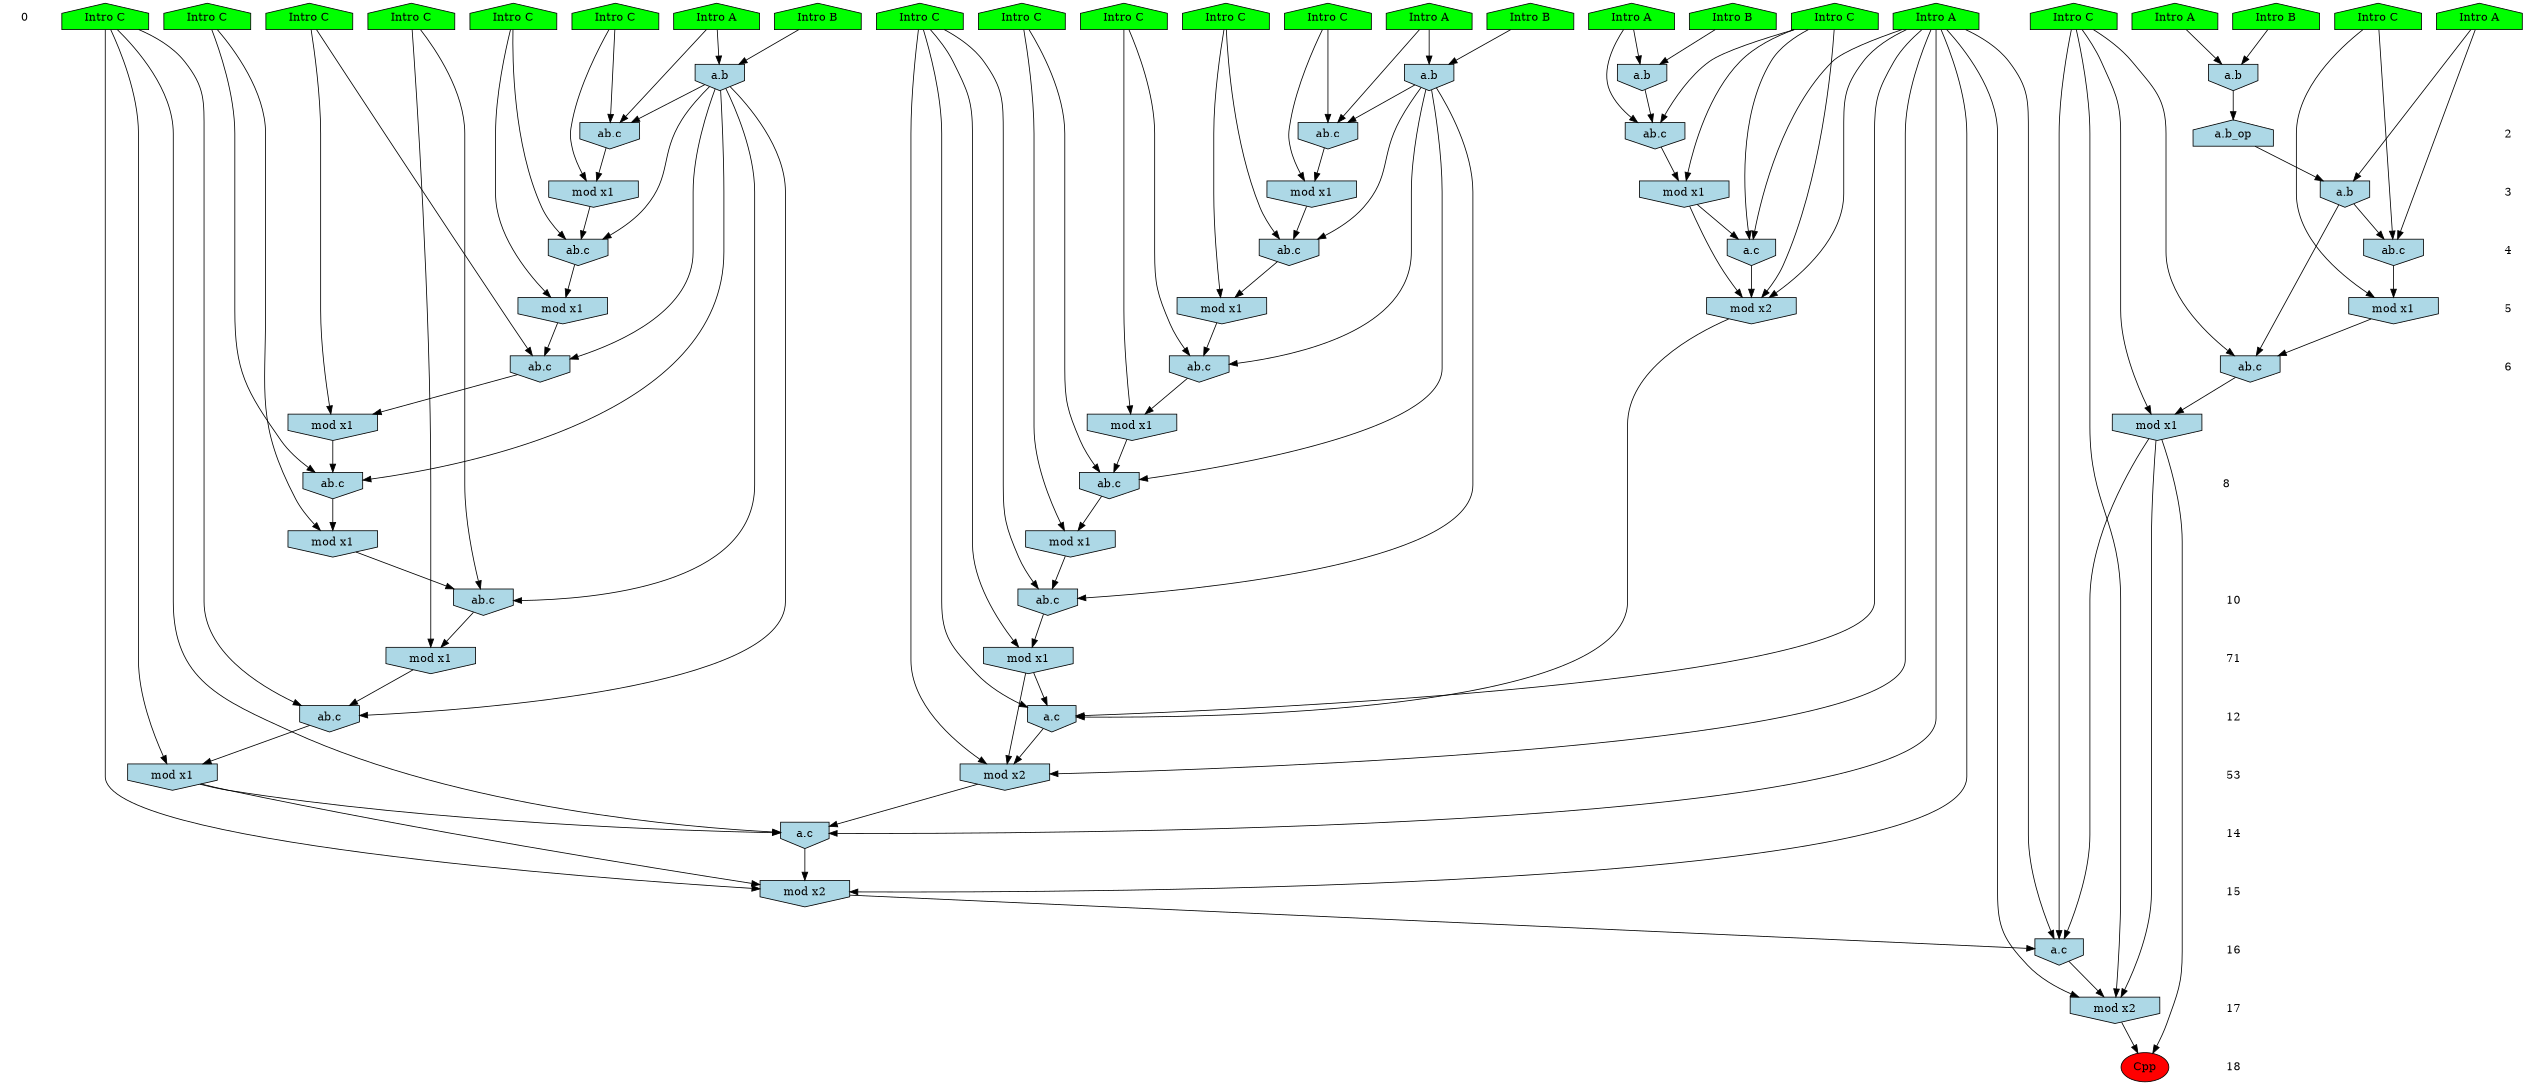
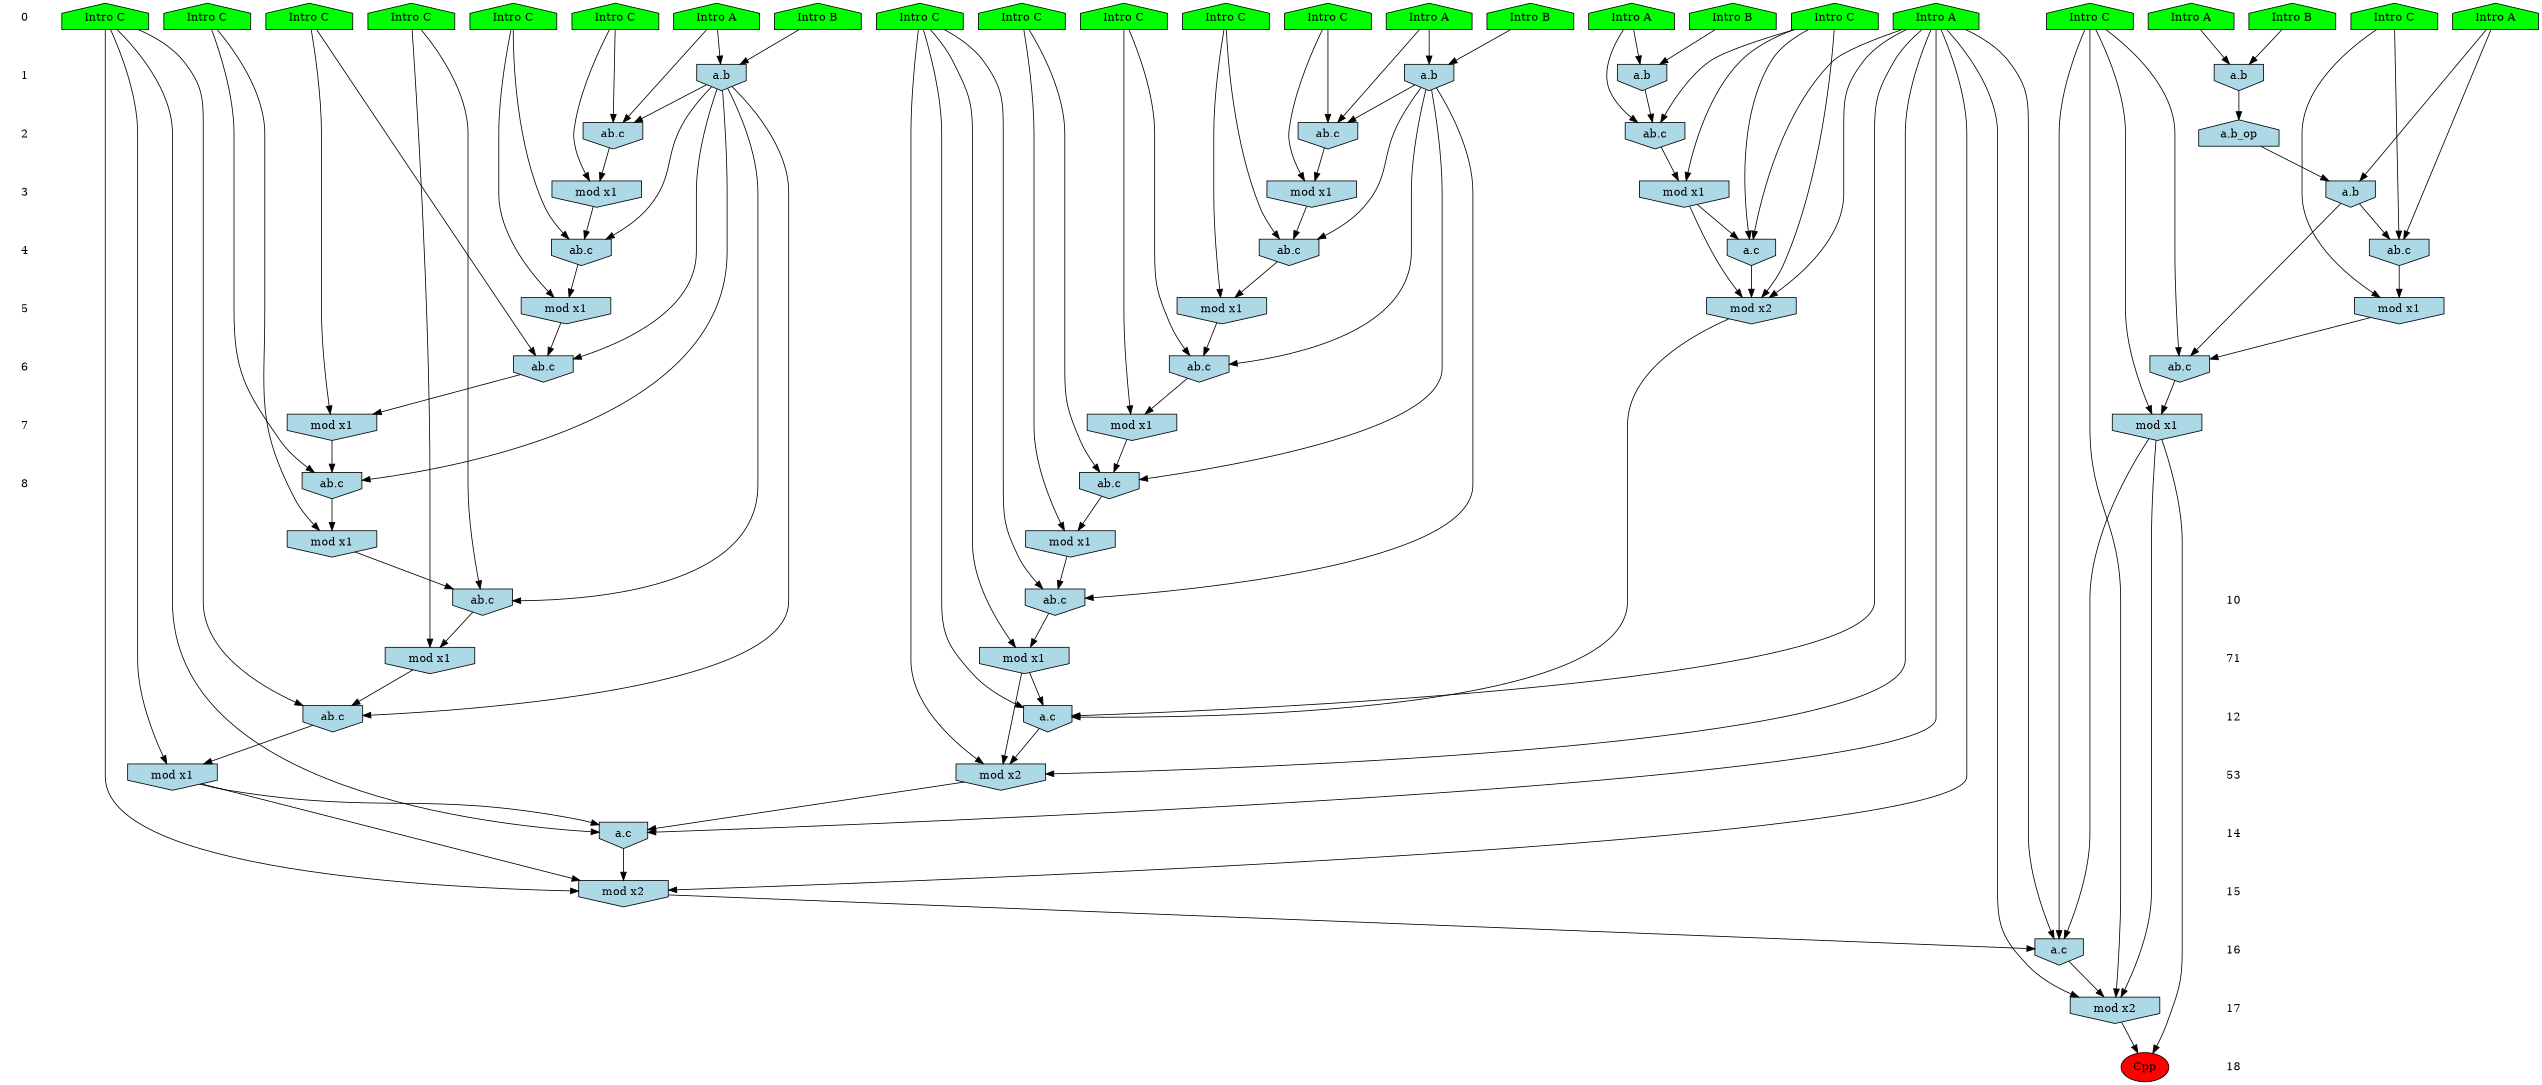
node "1": added
node "7": added
